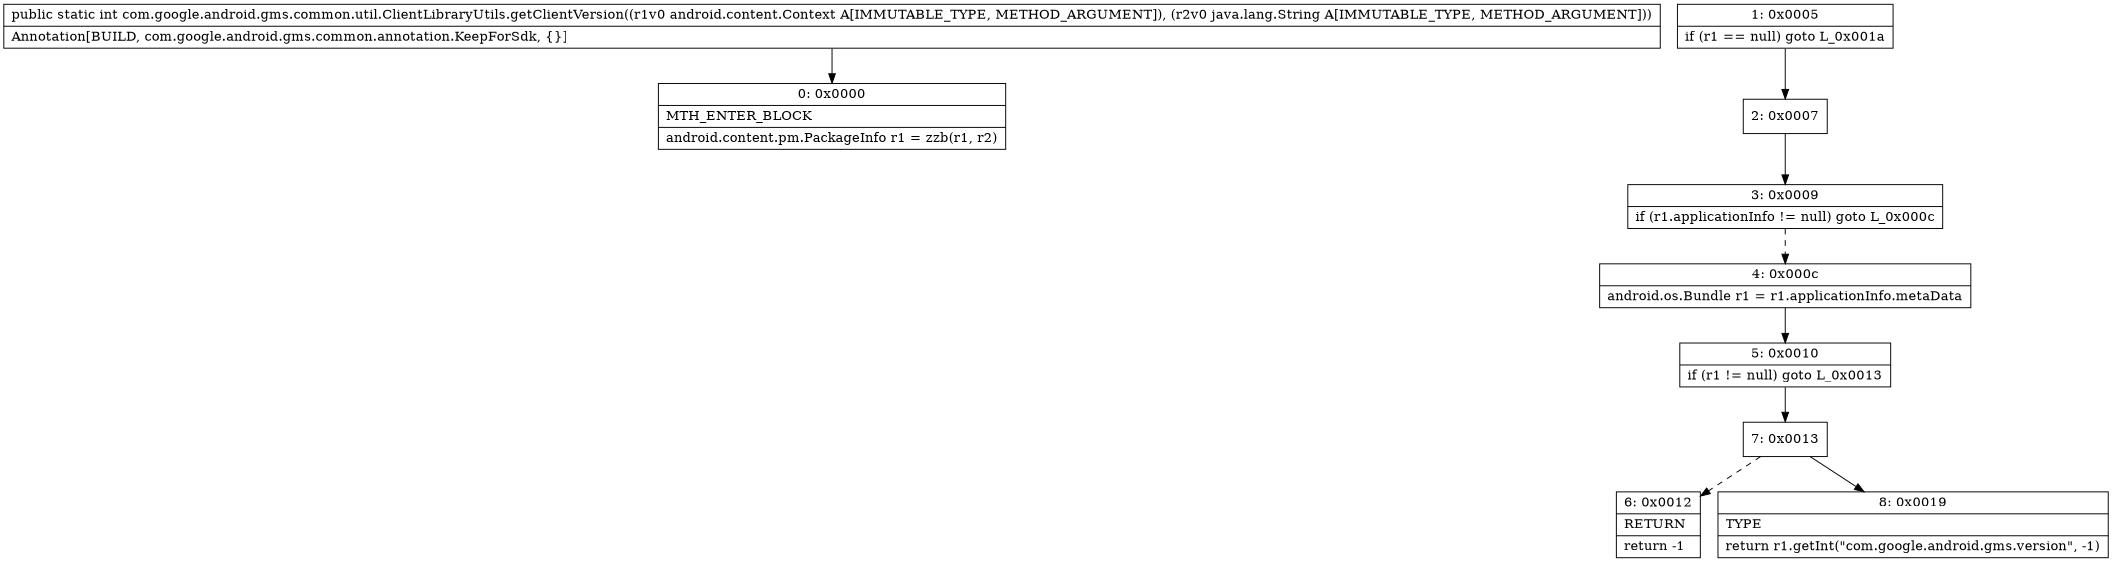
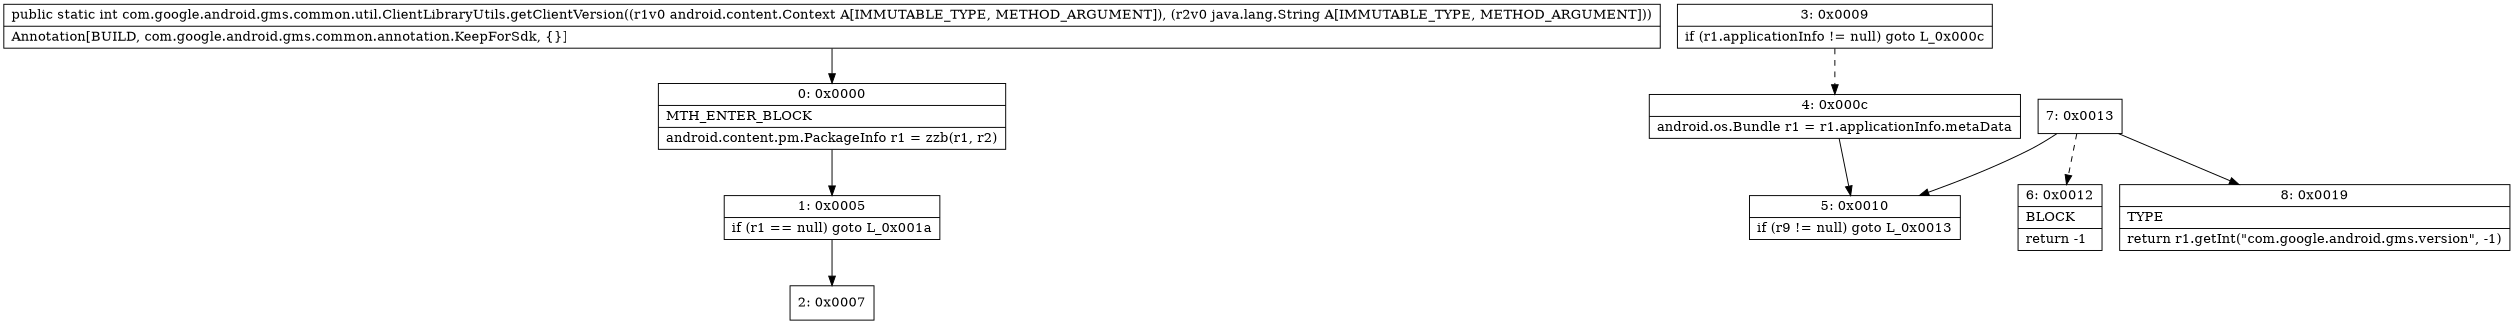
edge "2: 0x0007" -> "3: 0x0009": removed
edge "0: 0x0000" -> "1: 0x0005": added
node "5: 0x0010": text "if (r1 != null) goto L_0x0013" -> "if (r9 != null) goto L_0x0013"
edge "5: 0x0010" -> "7: 0x0013": reversed
node "6: 0x0012": text "RETURN" -> "BLOCK"
